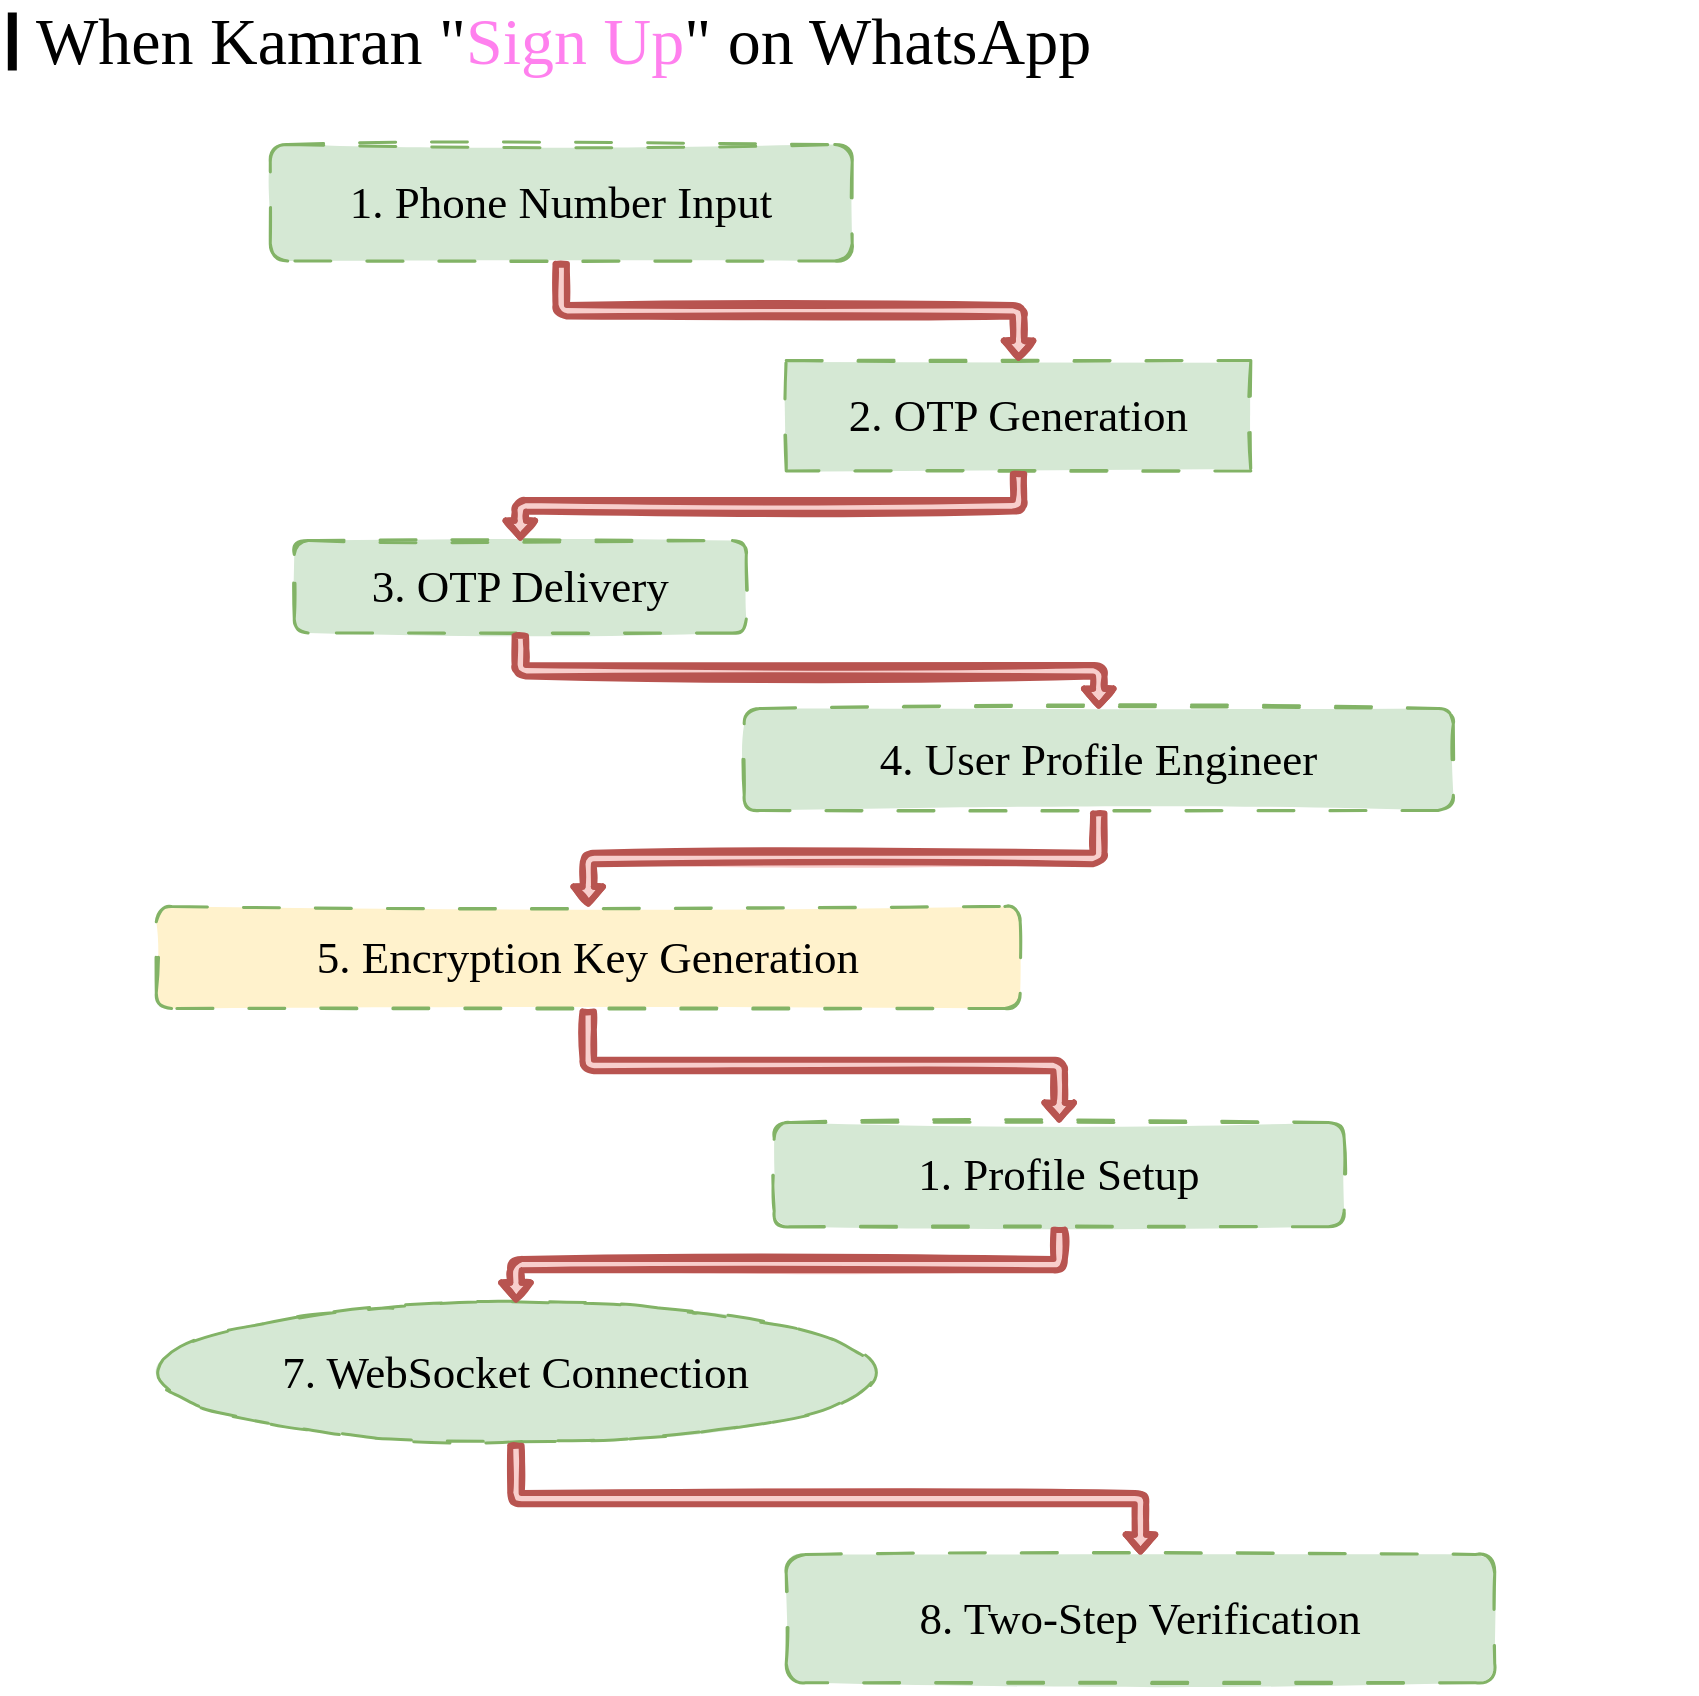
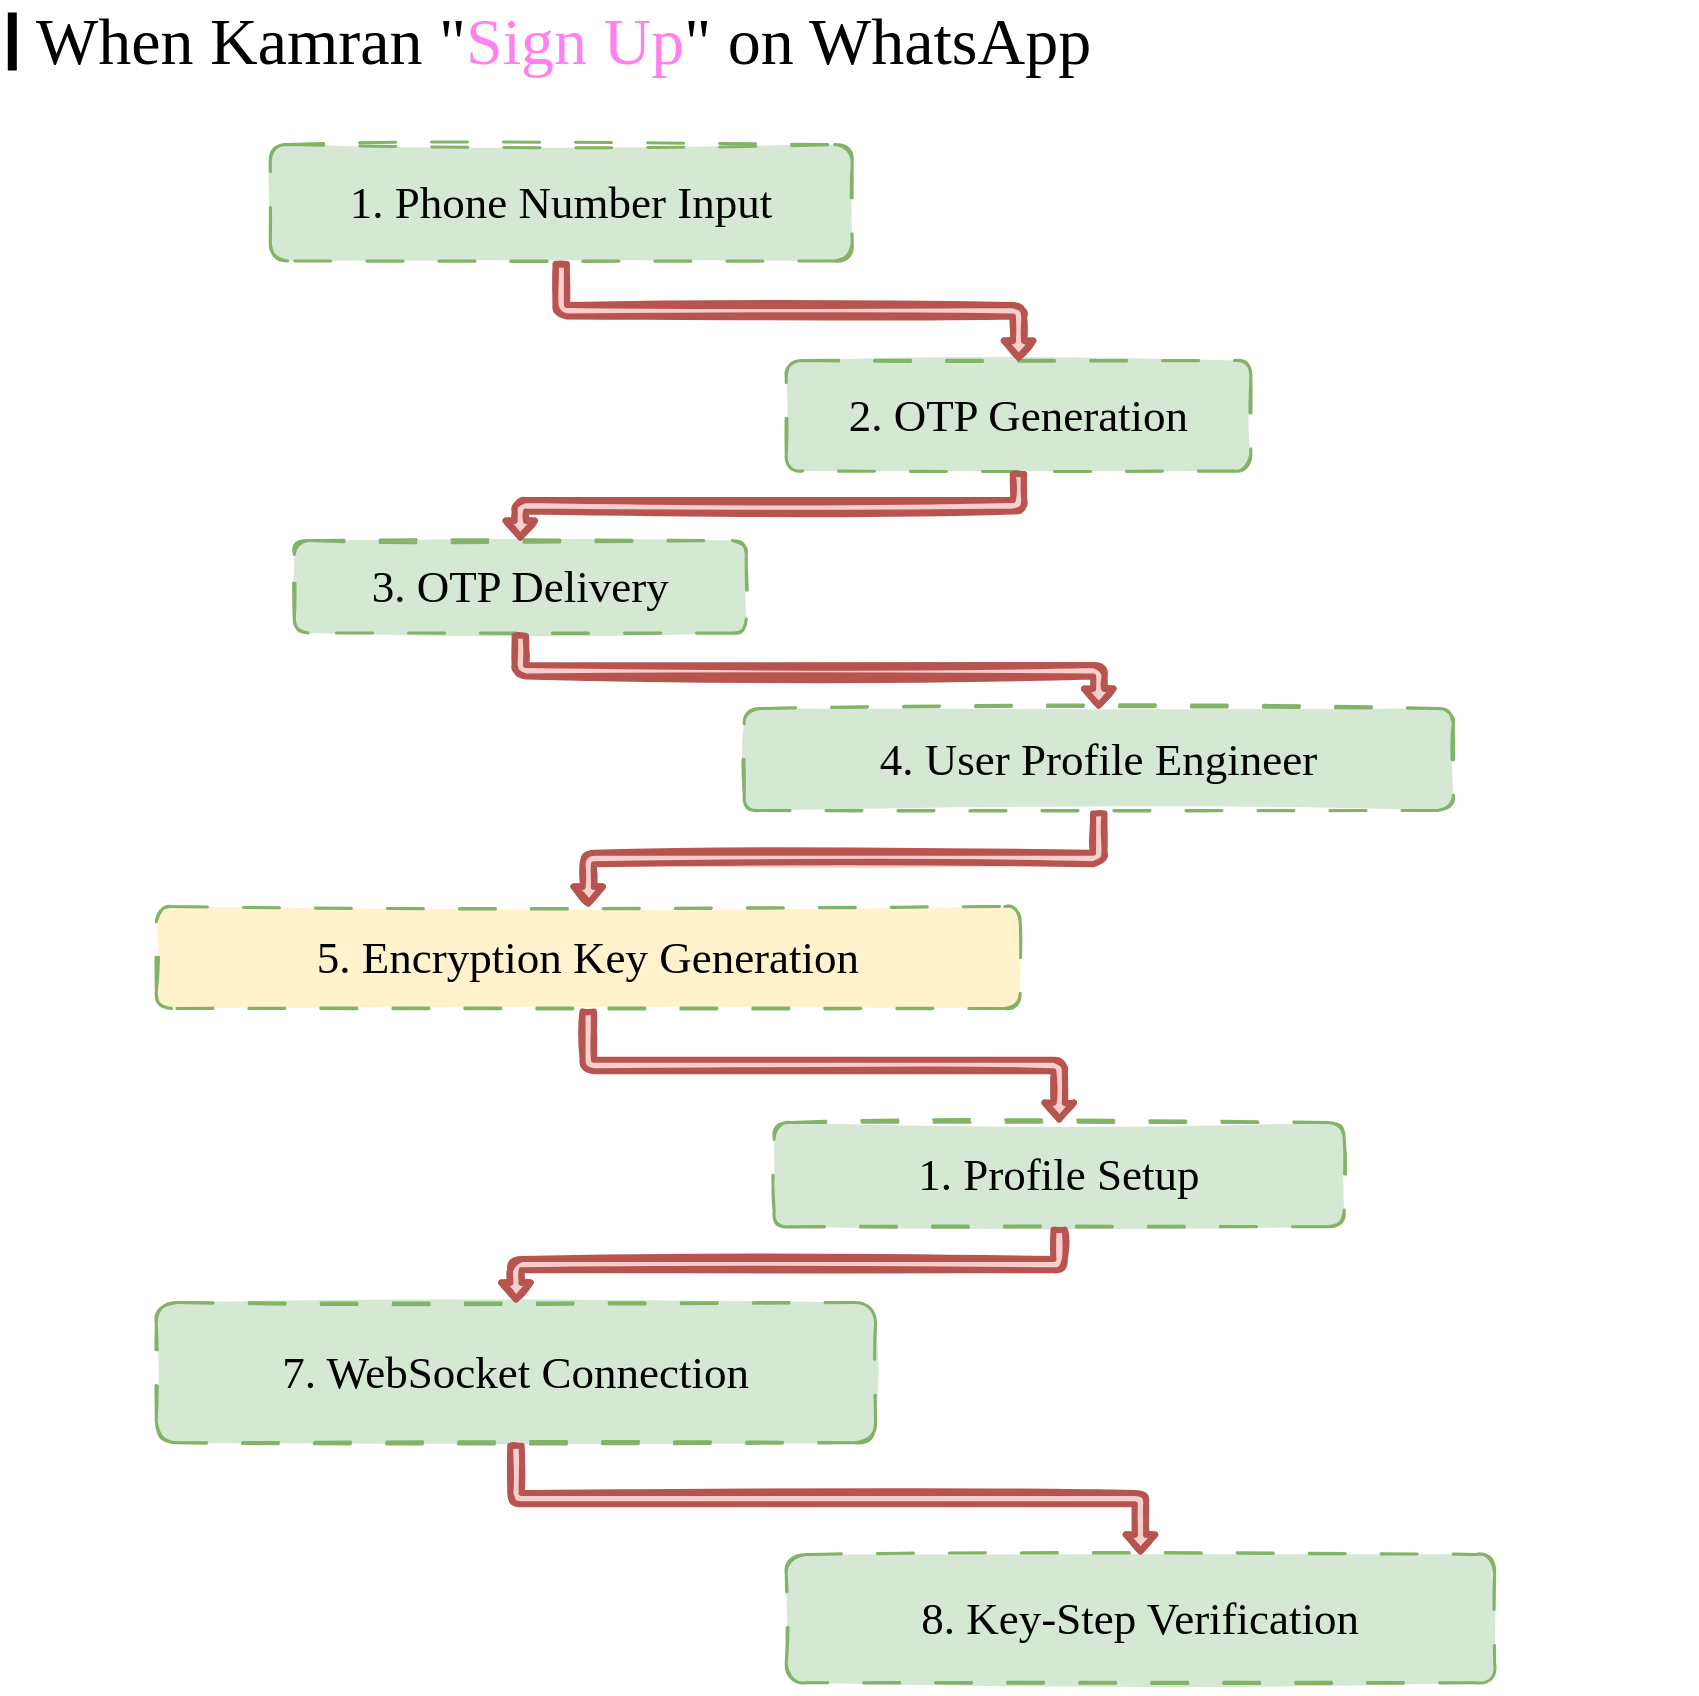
node "2. OTP Generation": shape rectangle -> rounded rectangle
node "7. WebSocket Connection": shape ellipse -> rounded rectangle
node "8. Two-Step Verification": label "8. Two-Step Verification" -> "8. Key-Step Verification"
